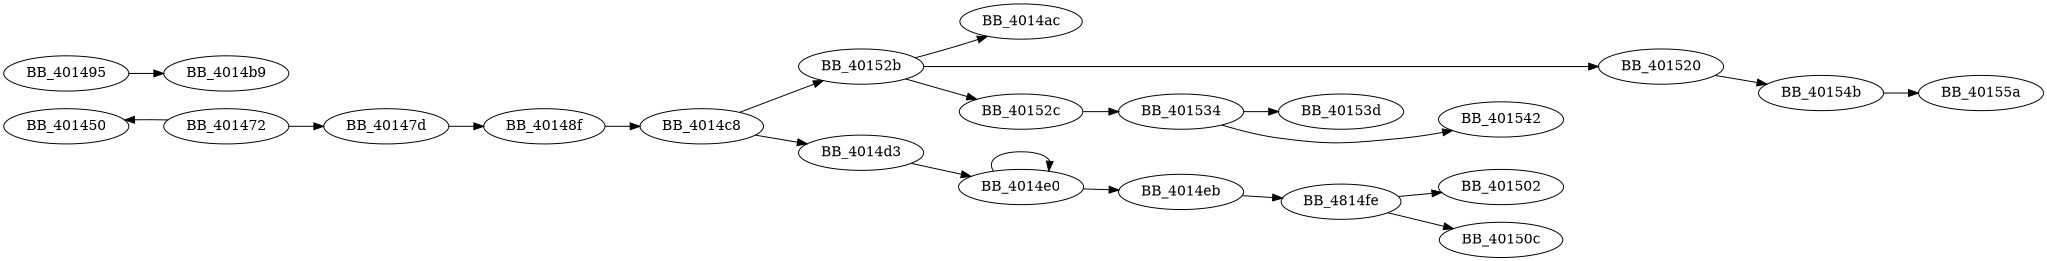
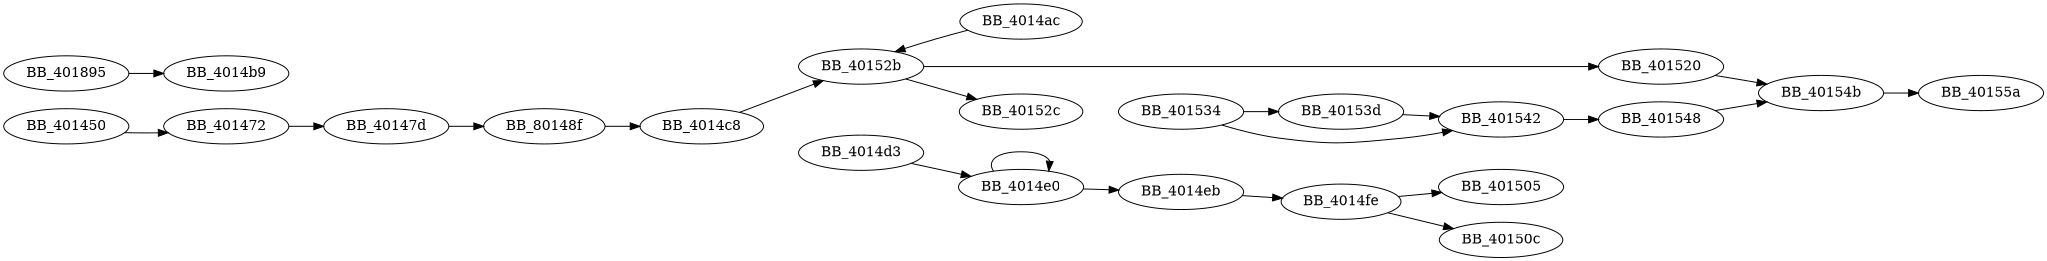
edge "BB_40152b" -> "BB_4014ac": reversed
node "BB_401495": label "BB_401495" -> "BB_401895"
edge "BB_40152c" -> "BB_401534": removed
edge "BB_40153d" -> "BB_401542": added
node "BB_401548": added
edge "BB_401472" -> "BB_401450": reversed
node "BB_40148f": label "BB_40148f" -> "BB_80148f"
edge "BB_4014c8" -> "BB_4014d3": removed
node "BB_401502": label "BB_401502" -> "BB_401505"
node "BB_4814fe": label "BB_4814fe" -> "BB_4014fe"
